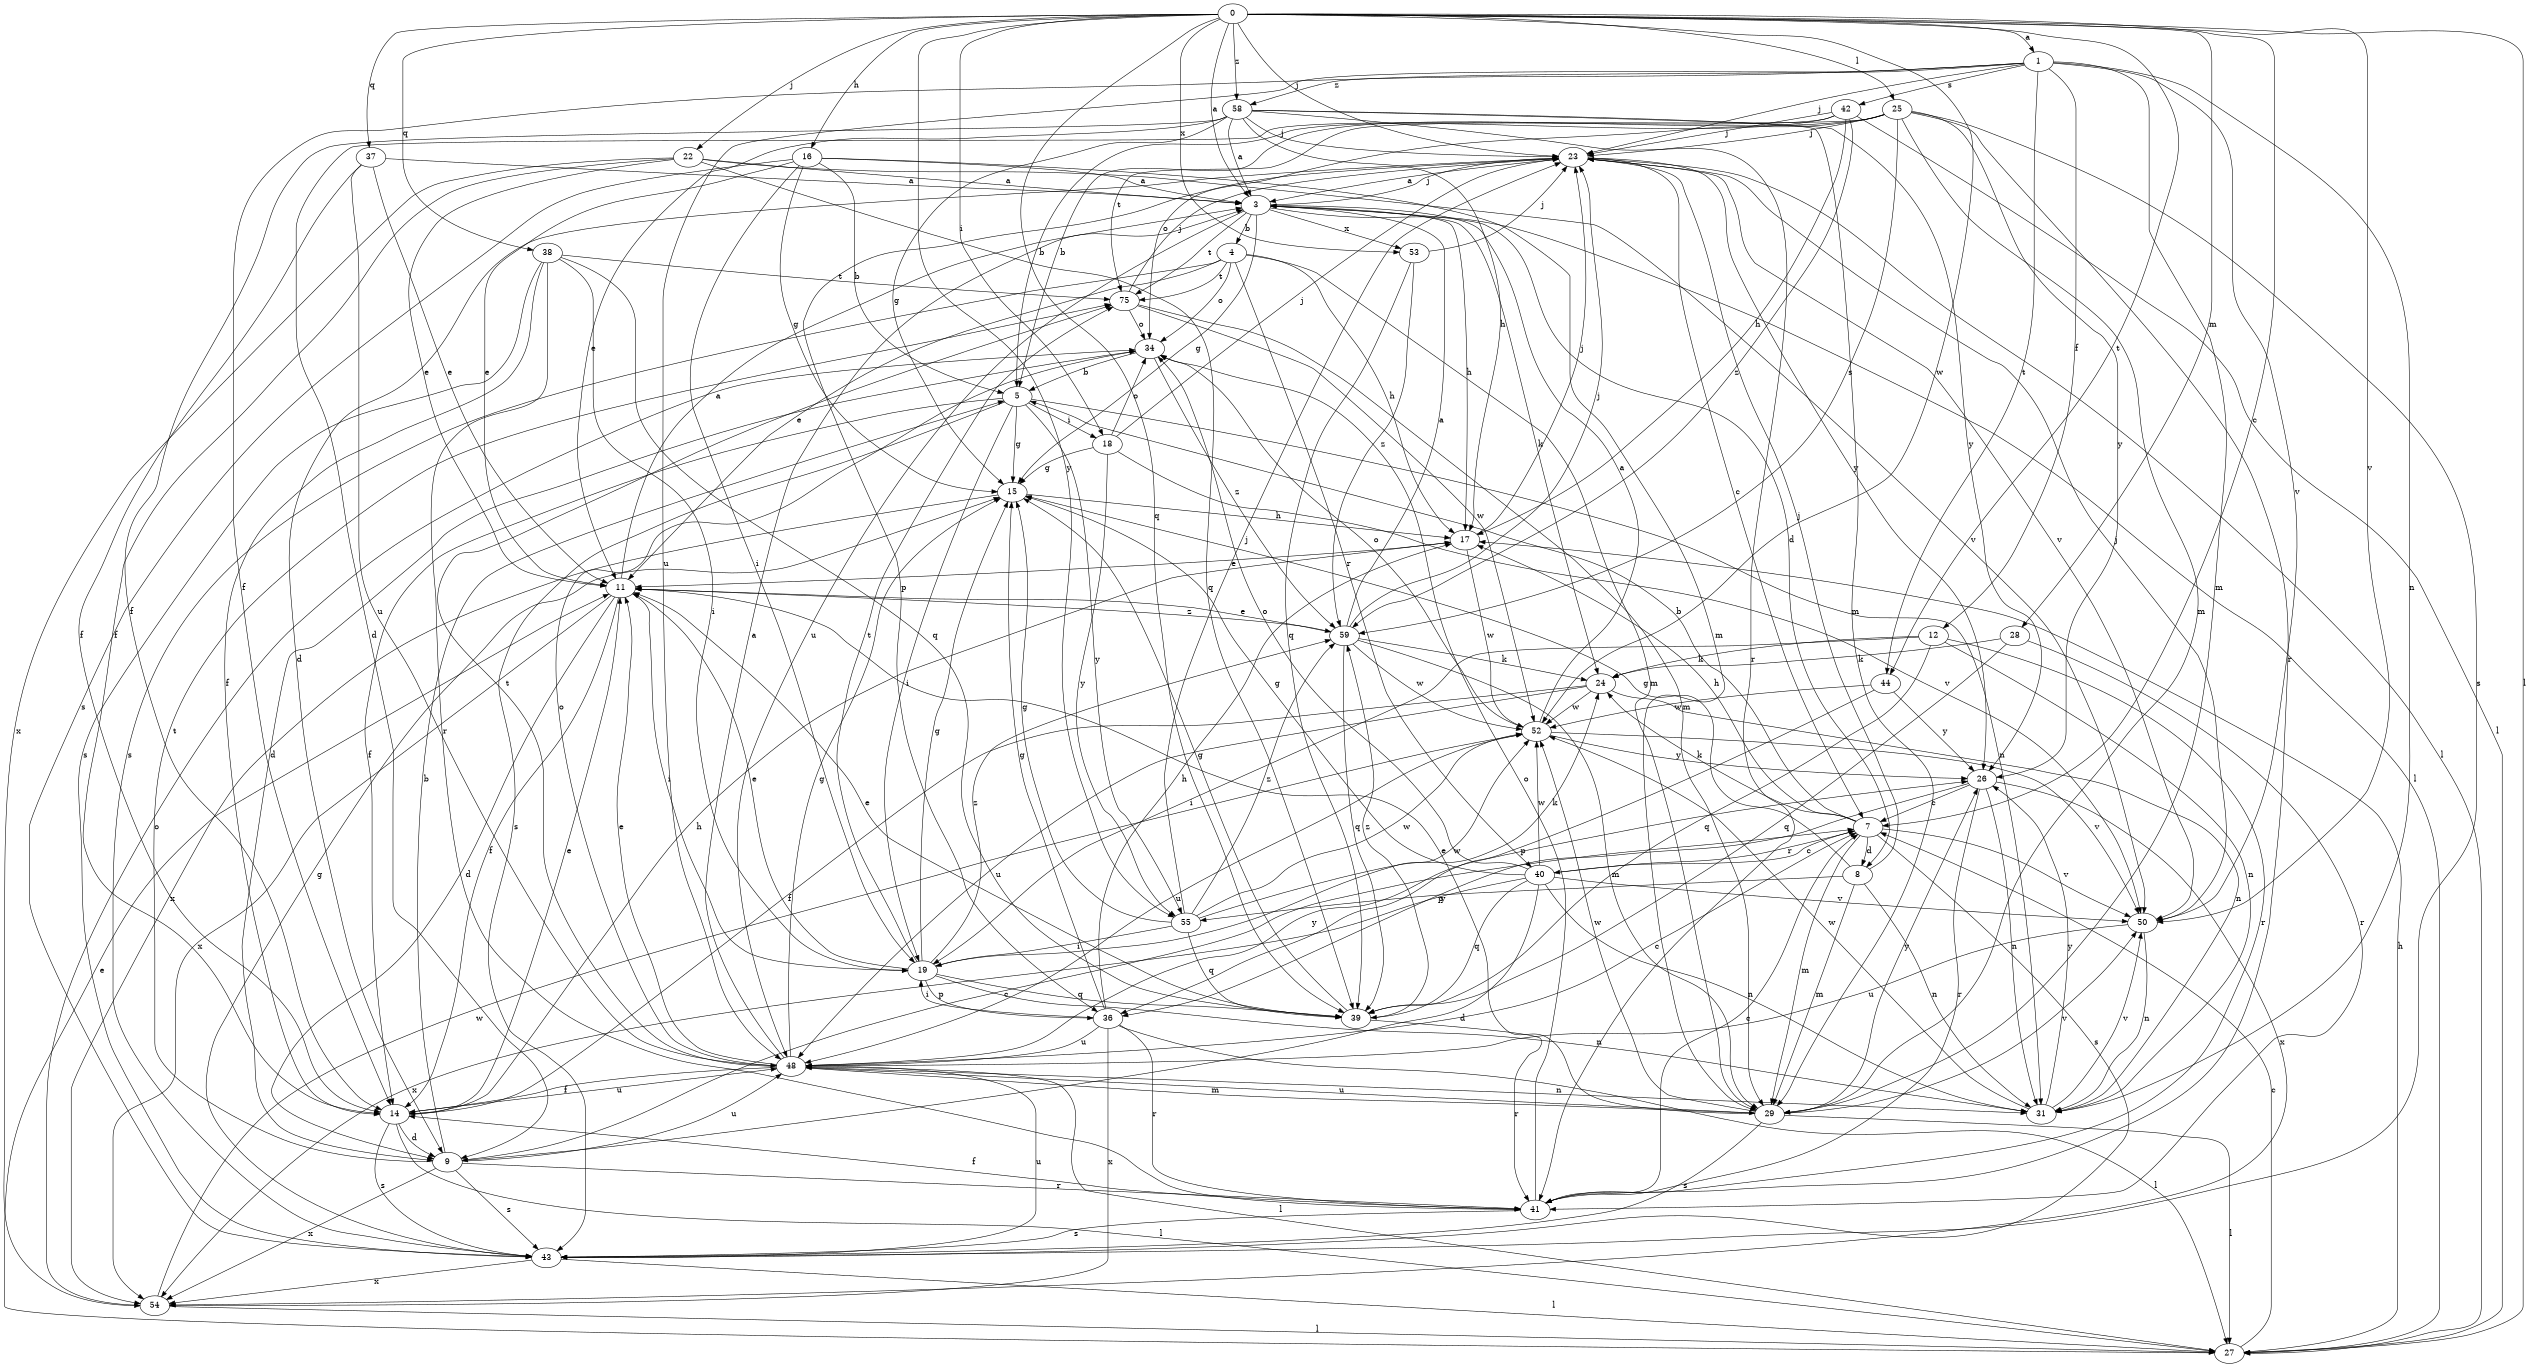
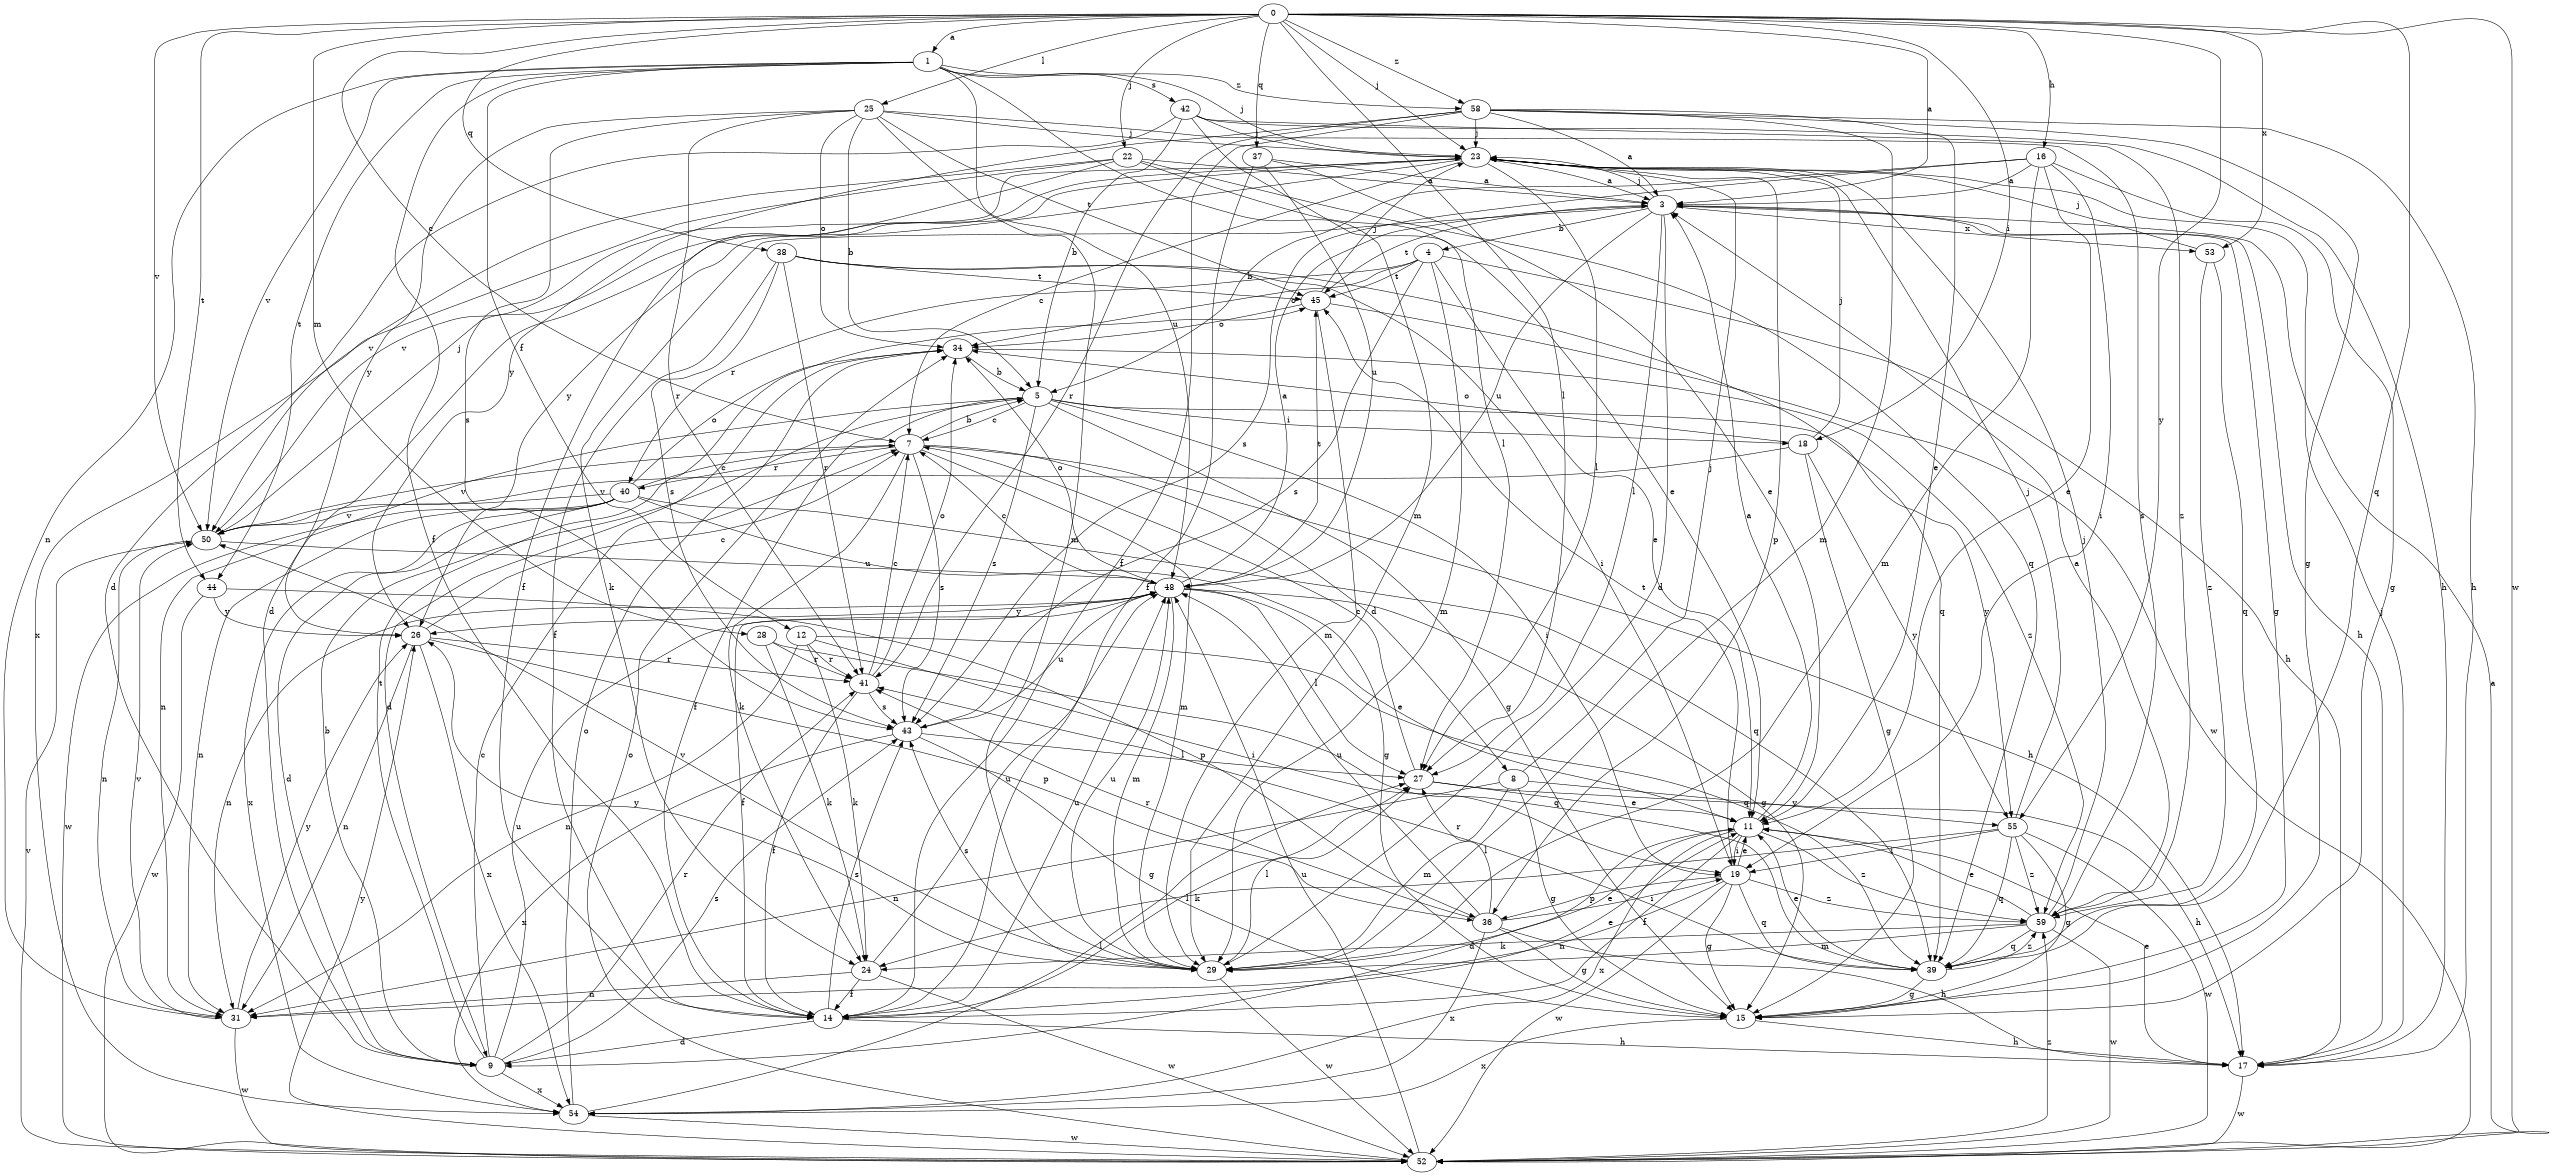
node "75": label "75" -> "45"
edge "3" -> "8": now "3" -> "29"
edge "5" -> "7": added, label "c"
edge "52" -> "59": added, label "z"
